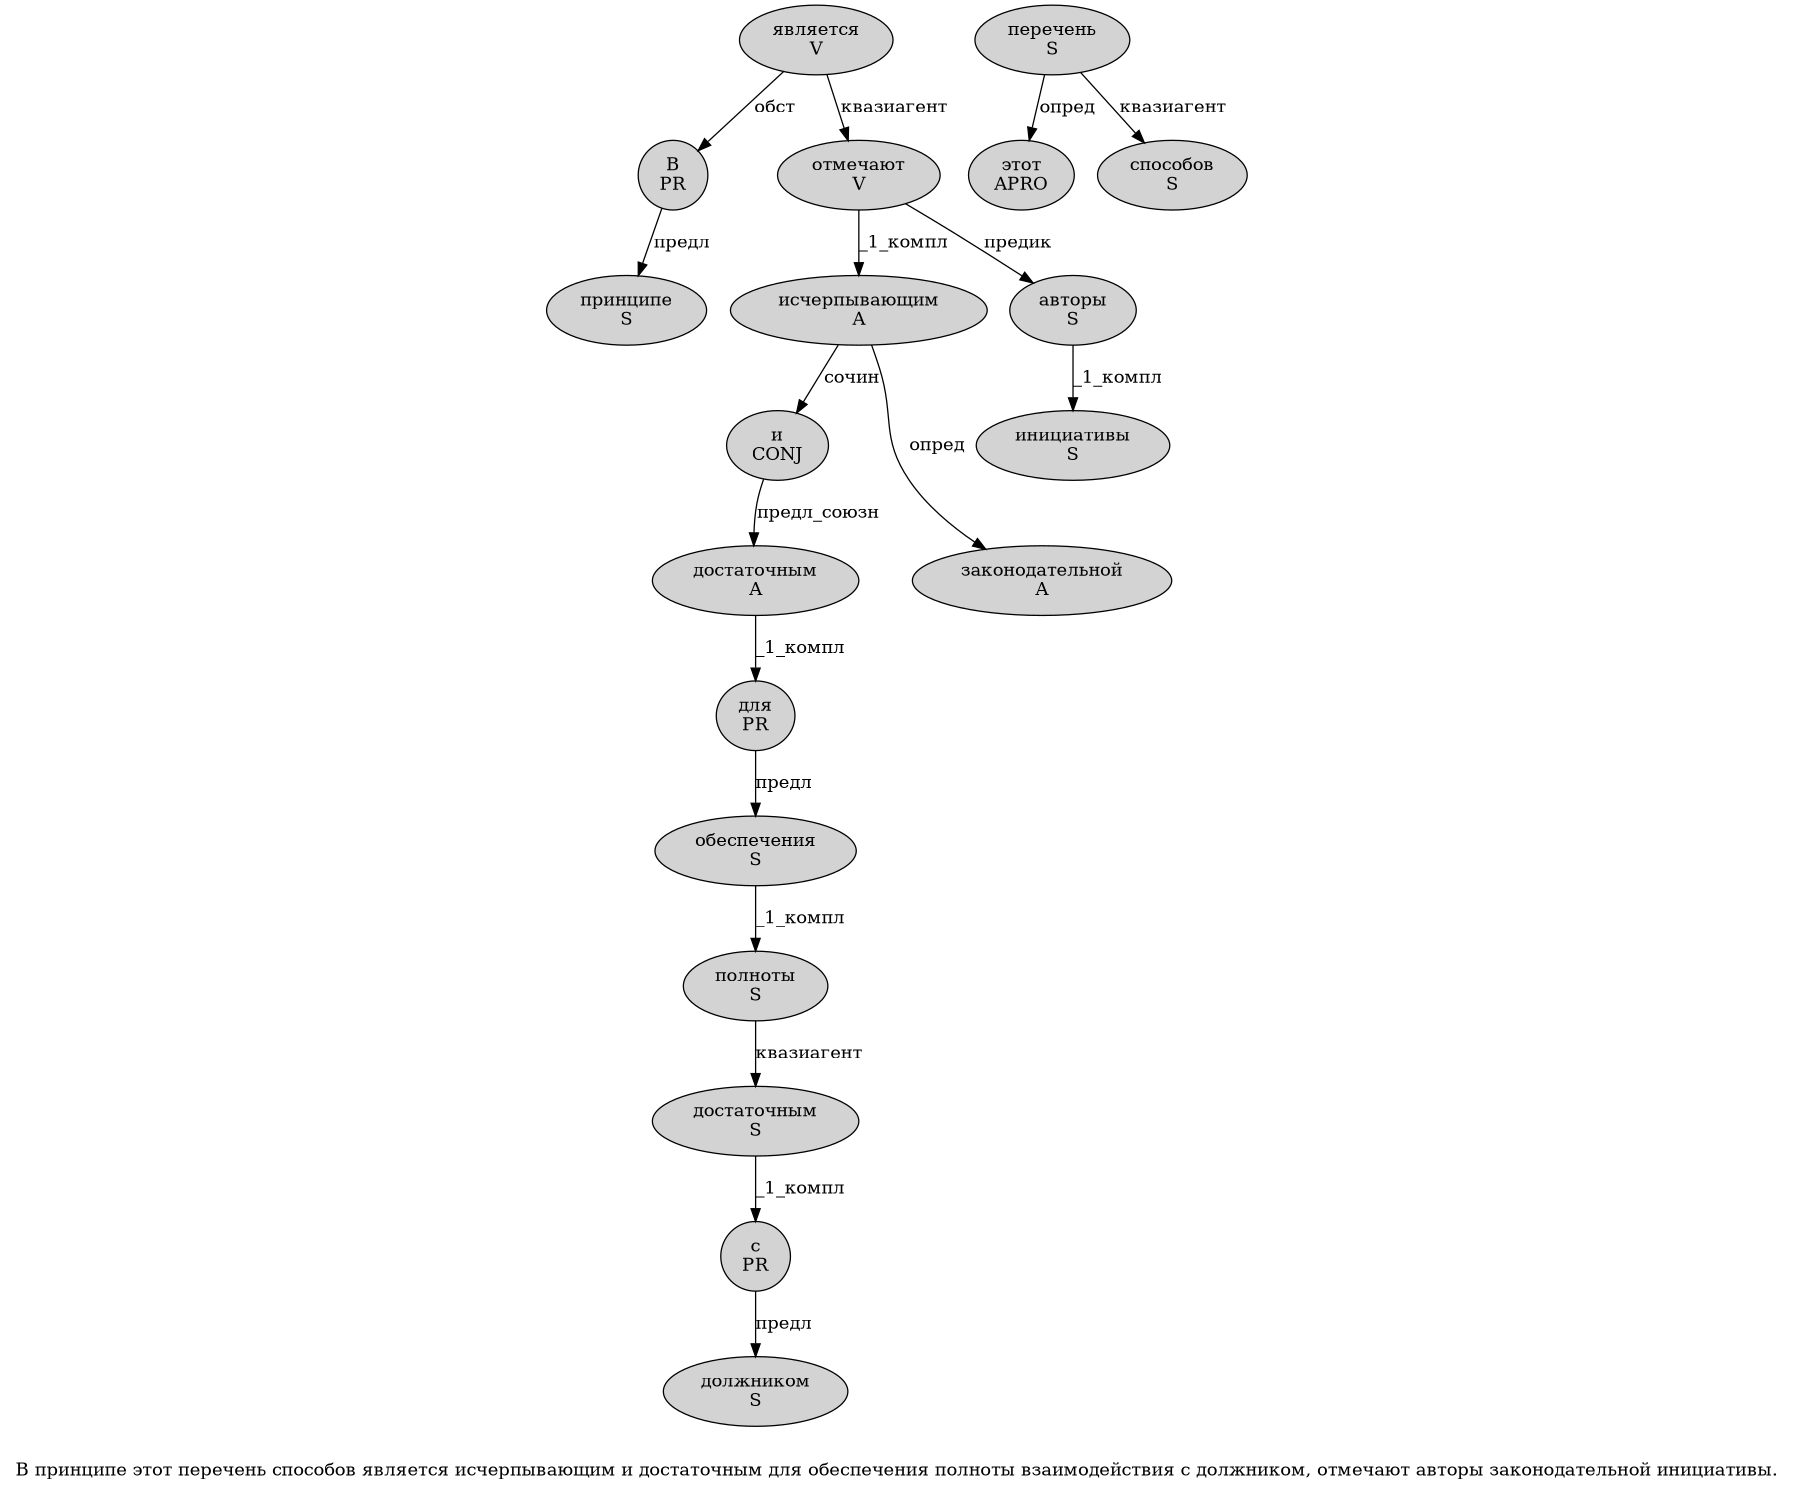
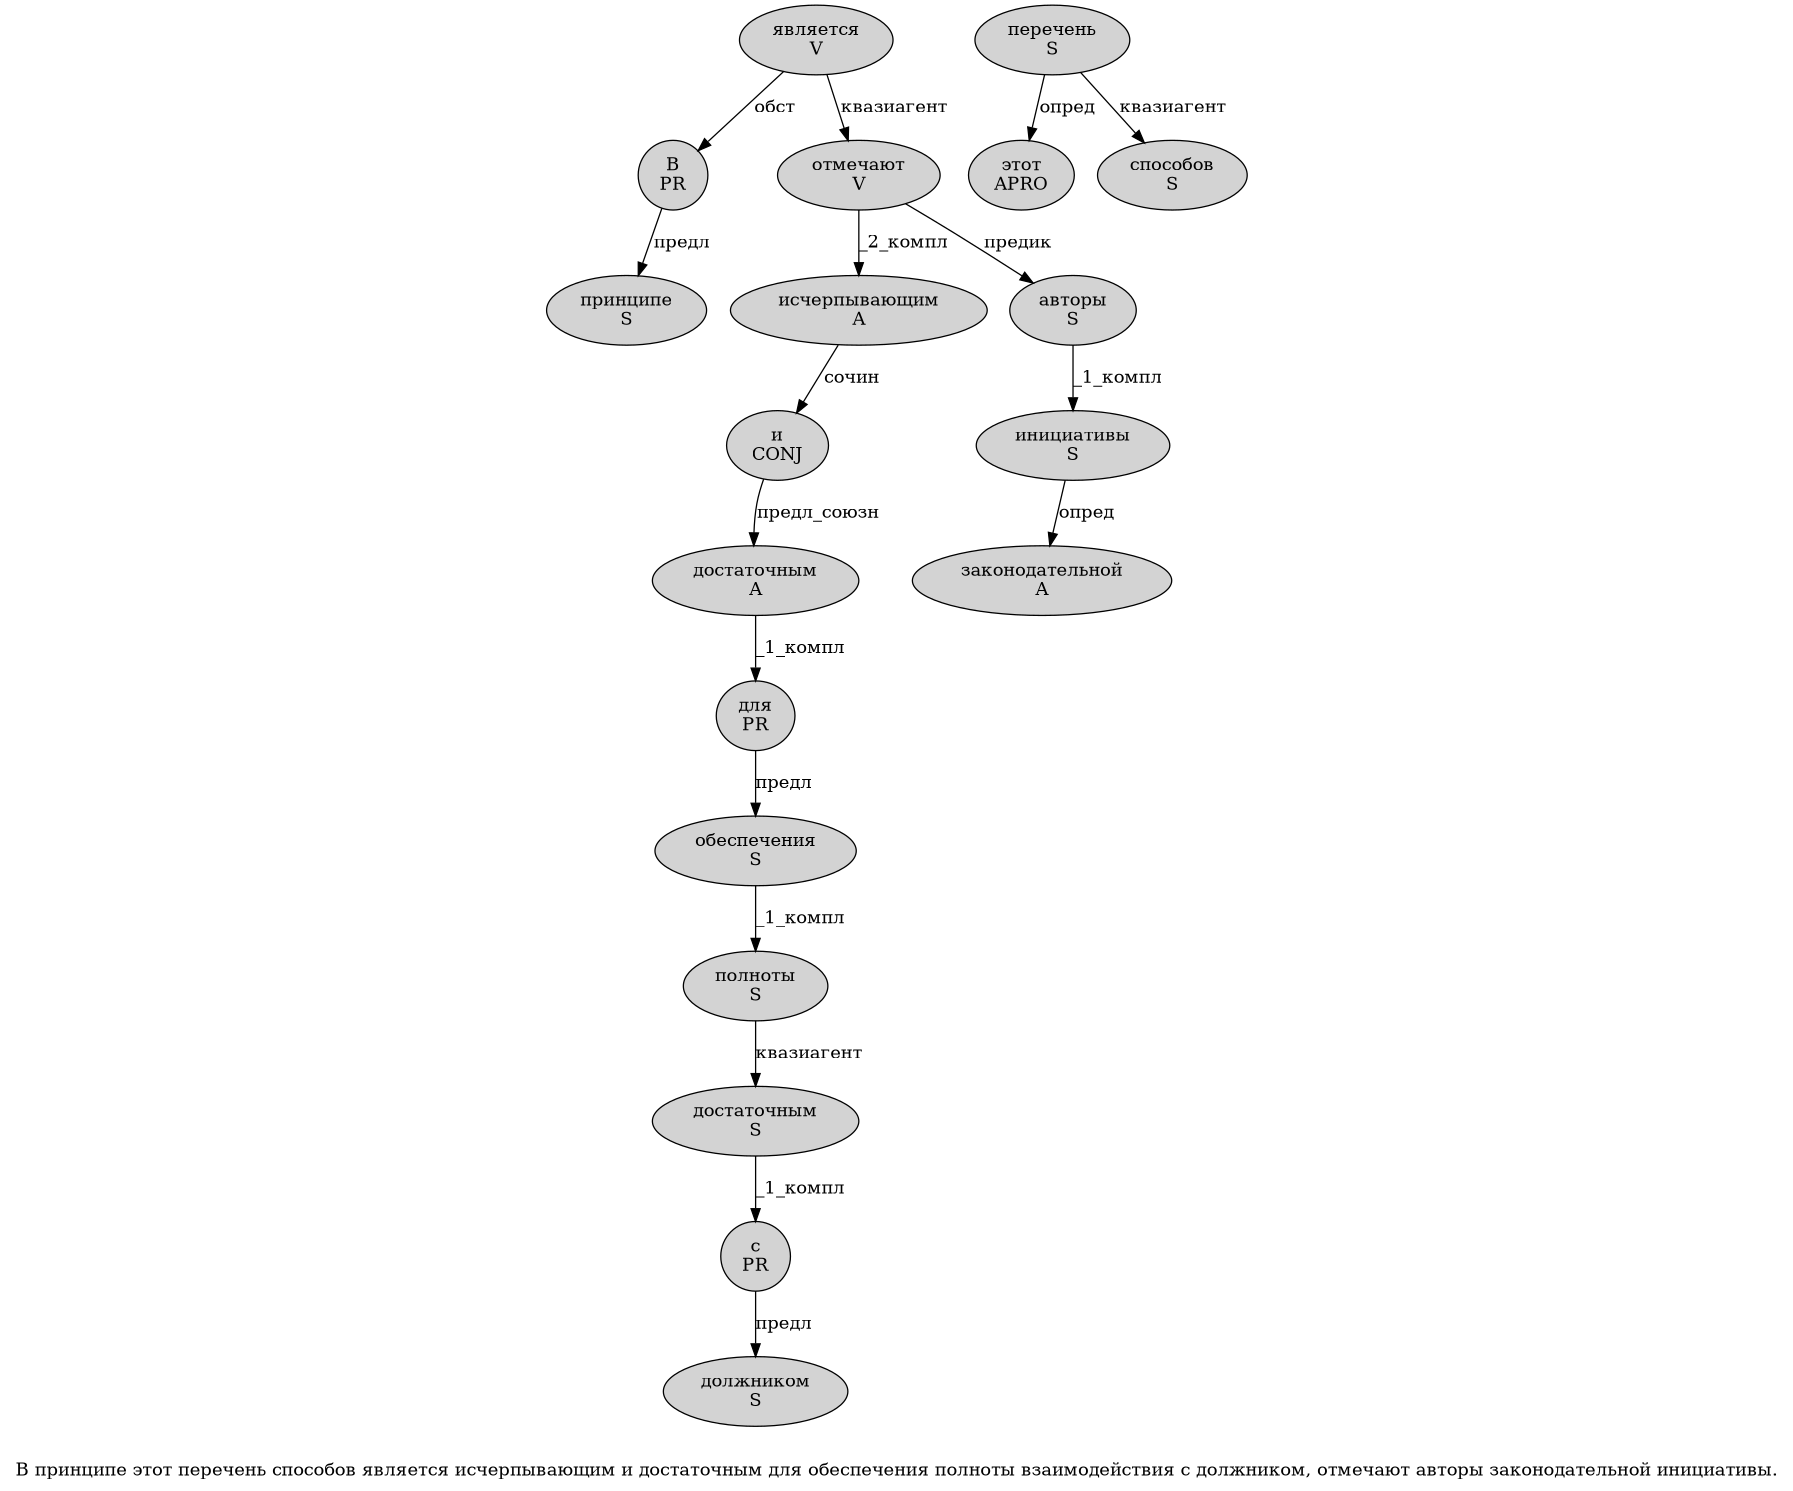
edge "отмечают V" -> "исчерпывающим A": label "_1_компл" -> "_2_компл"
edge "исчерпывающим A" -> "законодательной A": now "инициативы S" -> "законодательной A"
